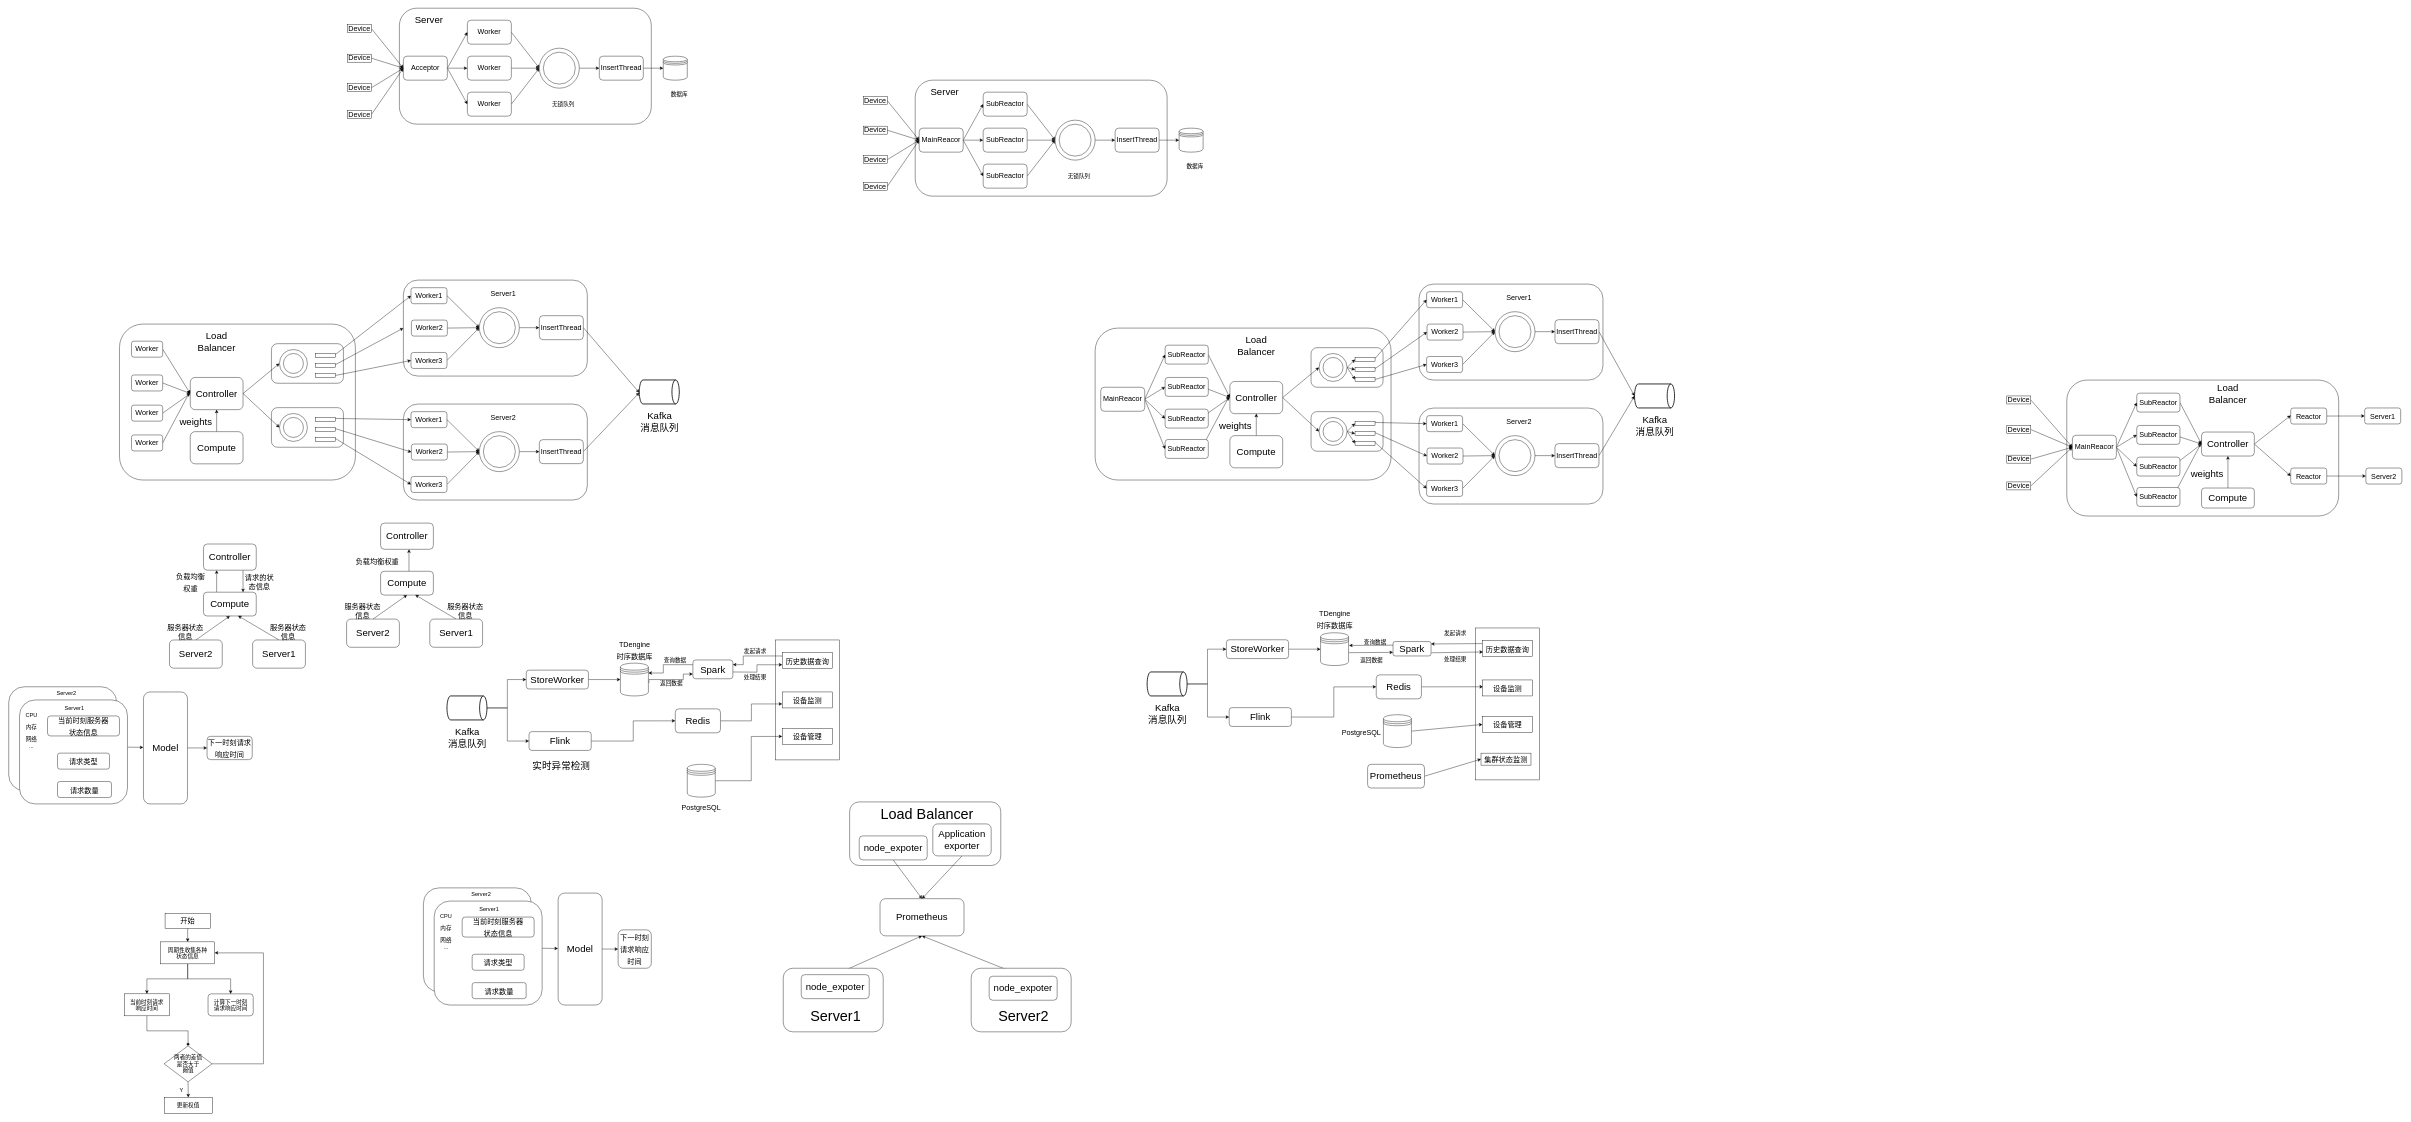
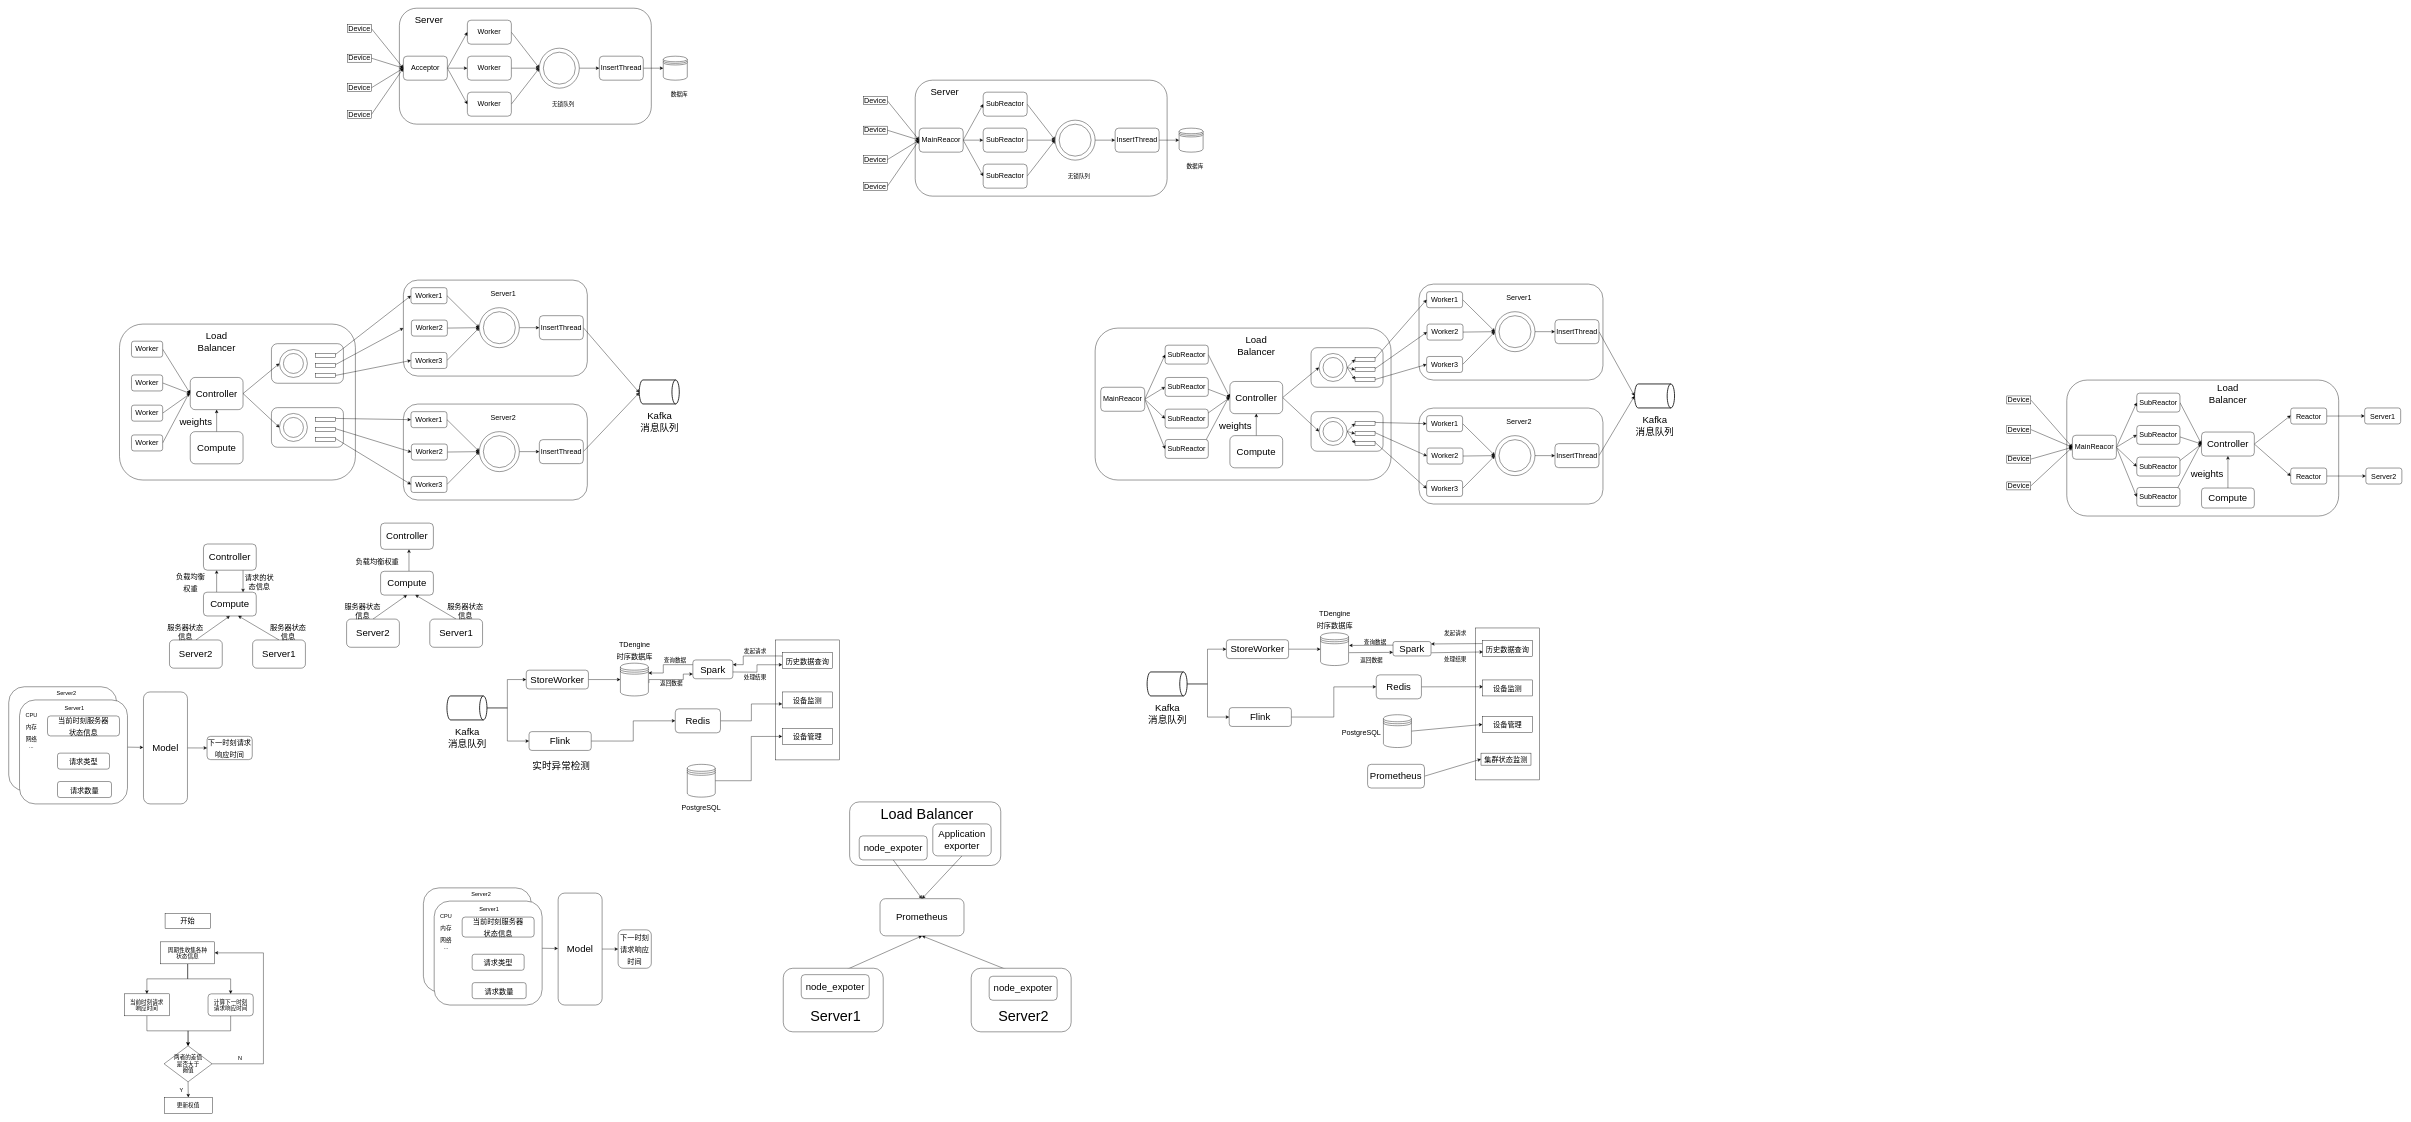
edge "开始" -> "周期性收集各种 状态信息": removed
edge "计算下一时刻 请求响应时间" -> "两者的差值 是否大于 阙值": added
edge "当前时刻请求 响应时间" -> "两者的差值 是否大于 阙值": arrowhead diamond -> classic
node "N": added
